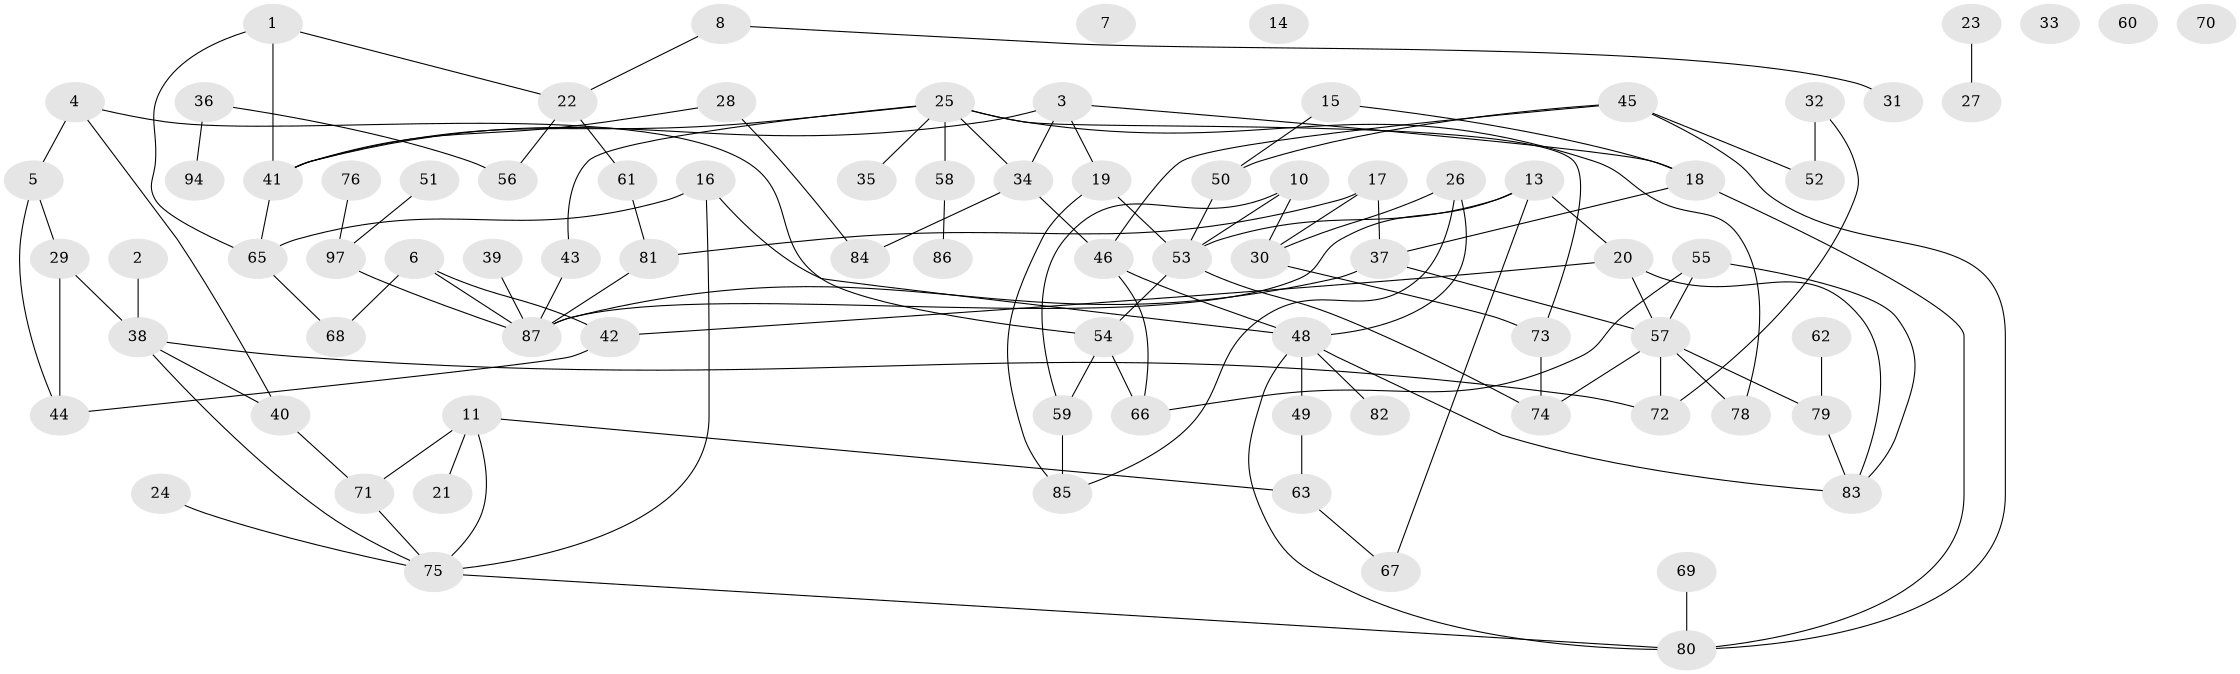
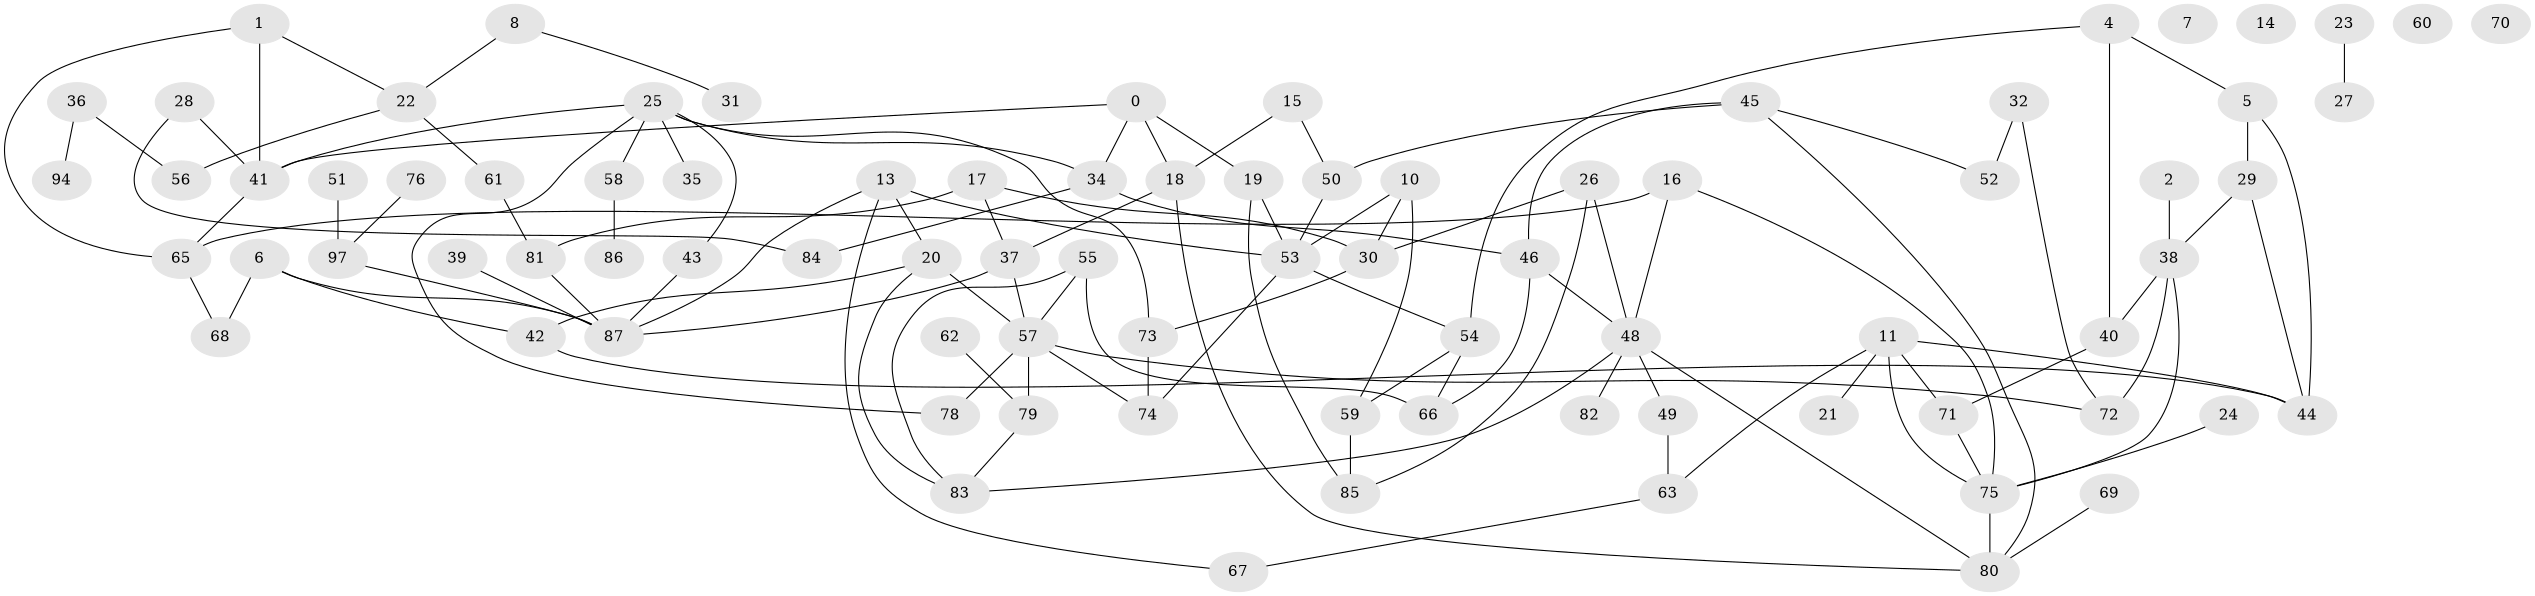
node "33": removed
node "3": label "3" -> "0"
edge "11" -- "44": added
